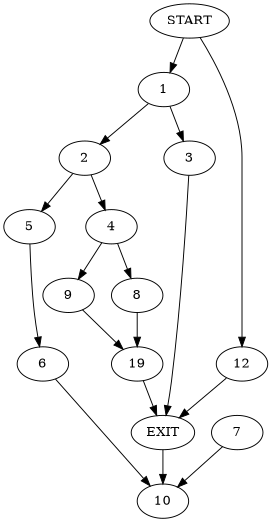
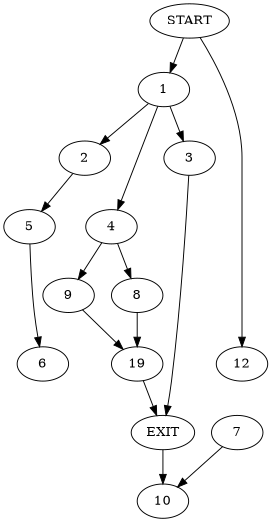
edge "2" -> "4": now "1" -> "4"
edge "12" -> "EXIT": removed
edge "6" -> "10": removed
